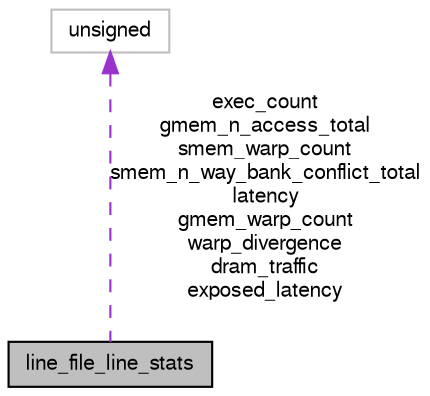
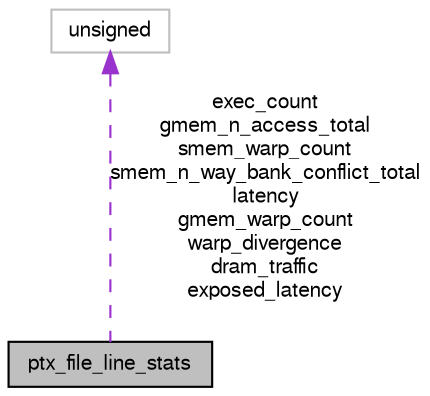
node "line_file_line_stats": label "line_file_line_stats" -> "ptx_file_line_stats"
